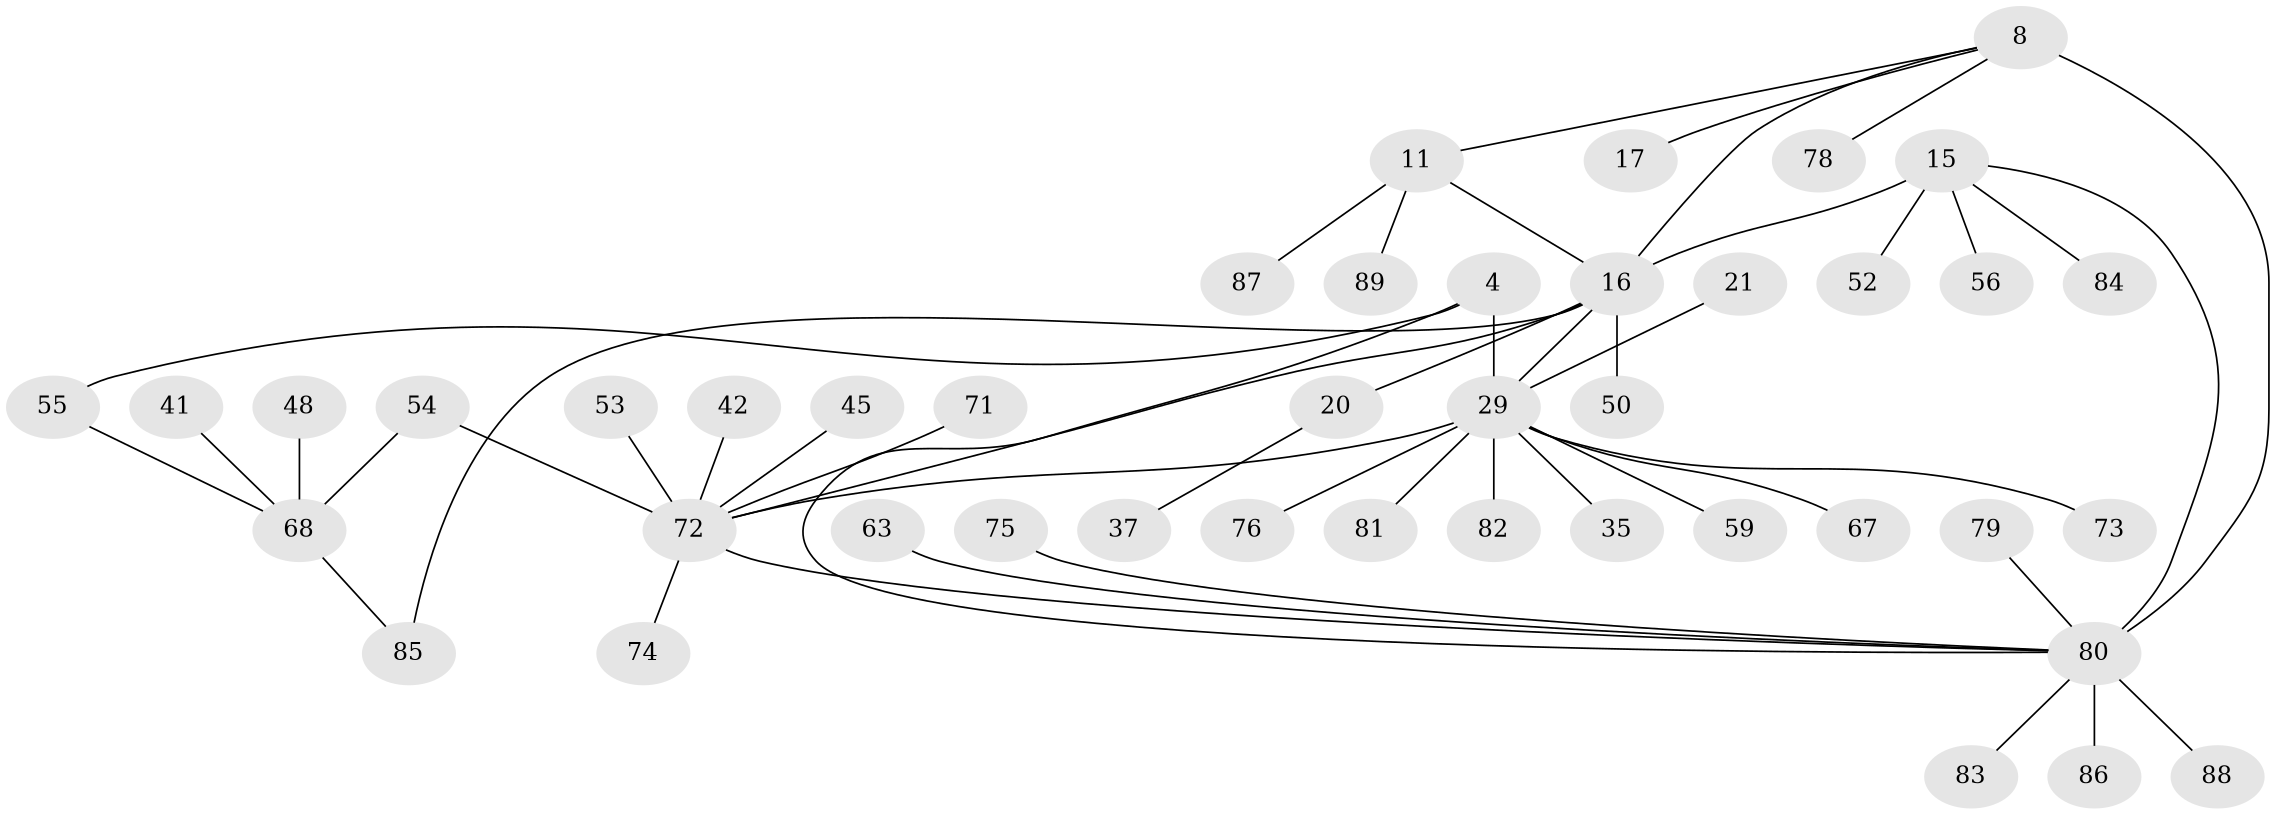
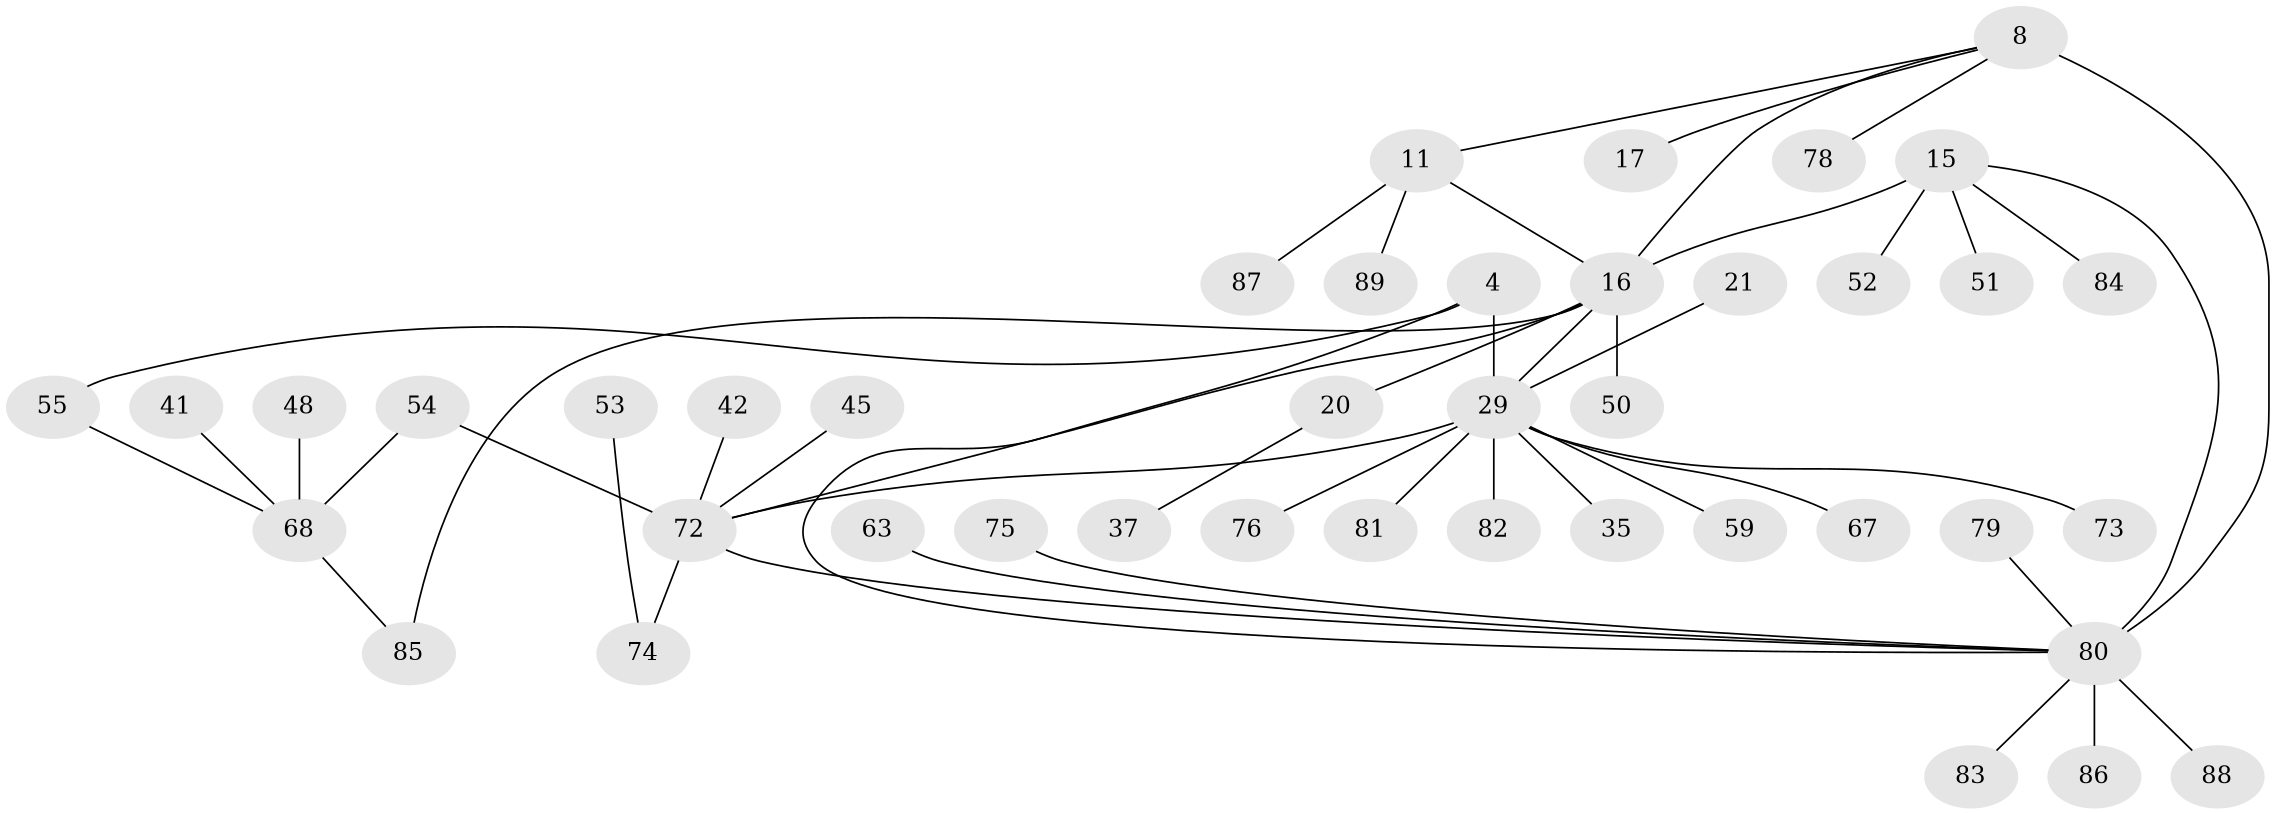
node "56": label "56" -> "51"
node "71": removed
edge "53" -- "72": now "53" -- "74"
